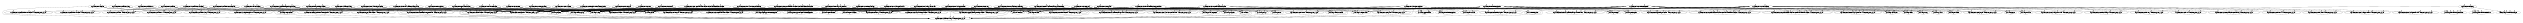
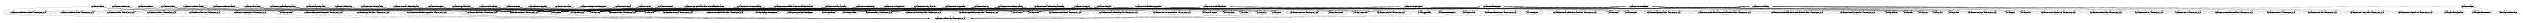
node "org.hamcrest.core.IsAnything": label "org.hamcrest.core.IsAnything" -> "org.annotation.core.IsAnything"
